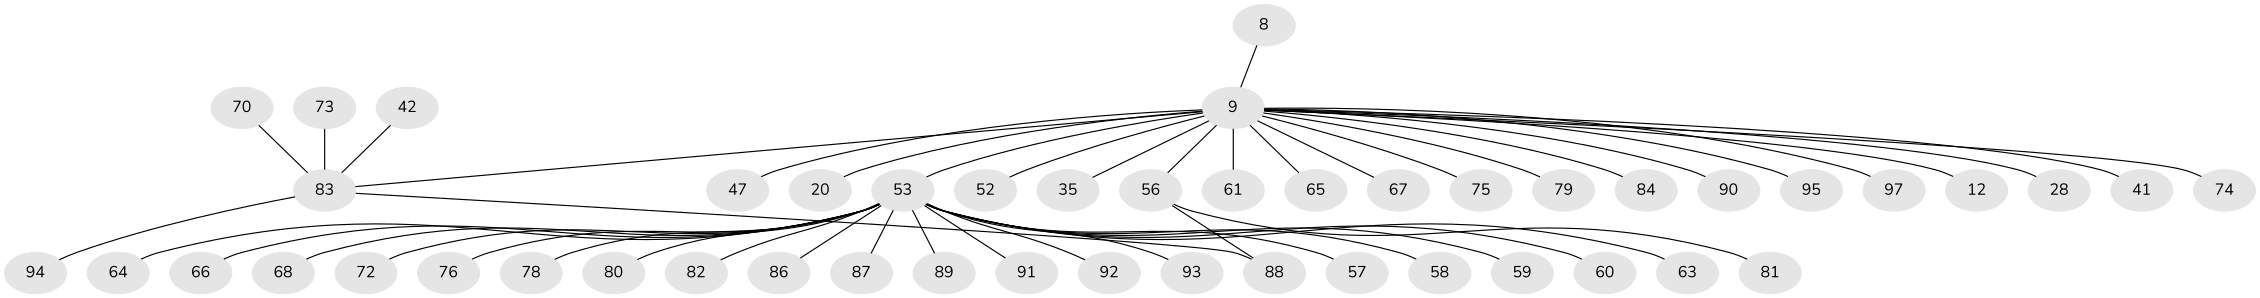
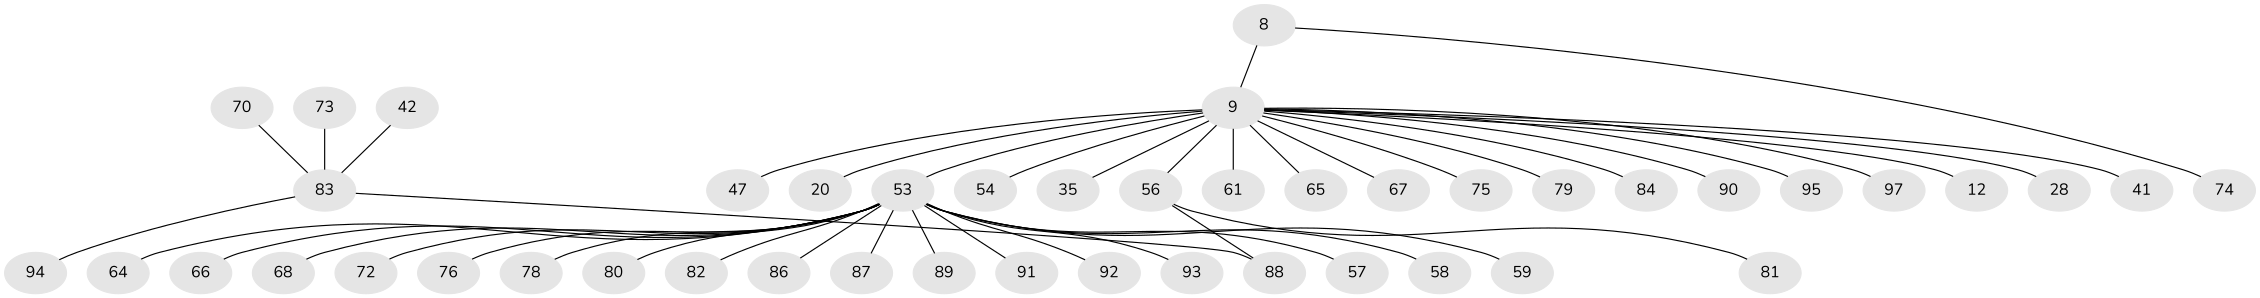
edge "9" -- "74": now "8" -- "74"
edge "9" -- "83": removed
node "52": label "52" -> "54"
node "60": removed
node "63": removed
